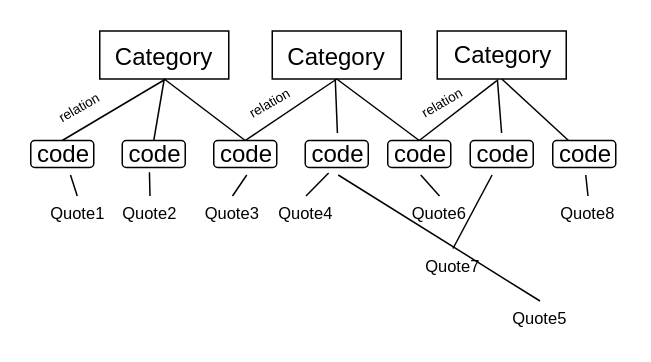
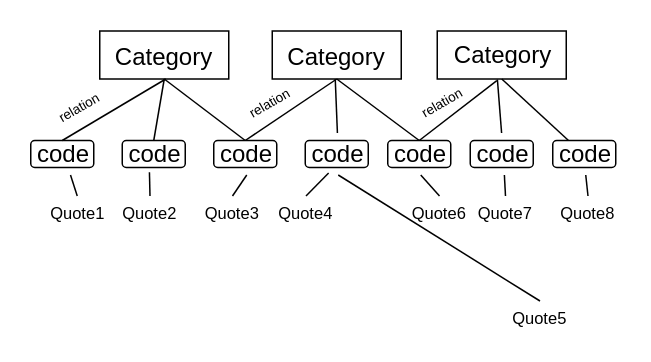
node "Quote7": moved (453, 263) -> (506, 210)
